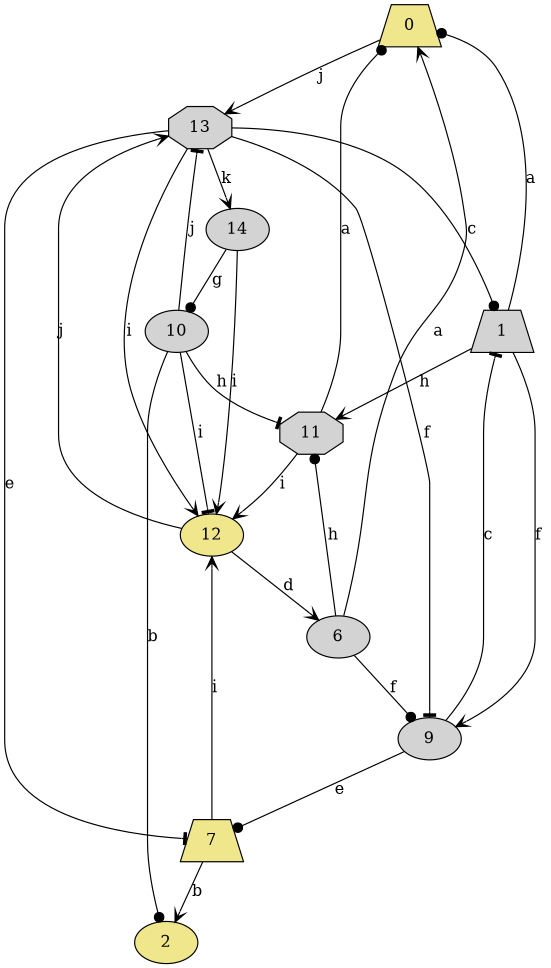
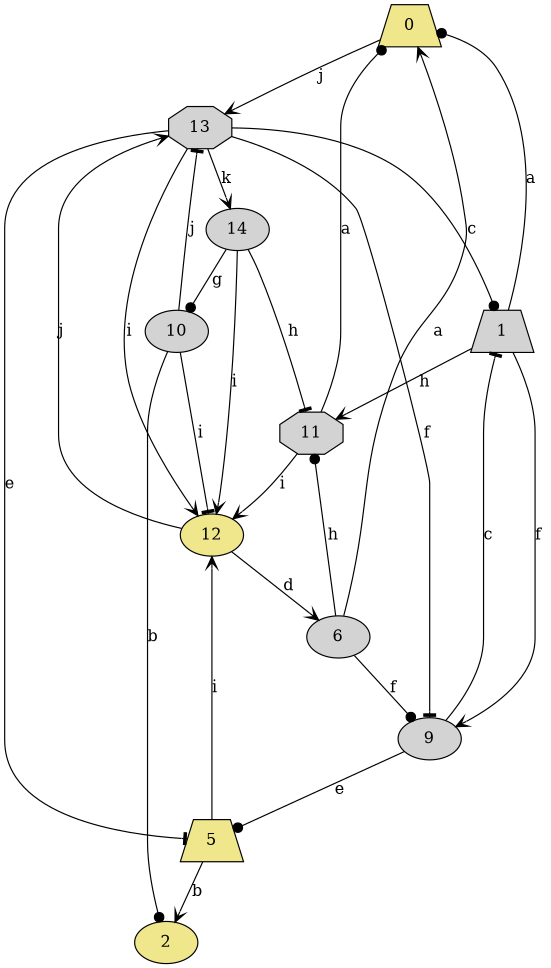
edge "10" -> "11": now "14" -> "11"
node "7": label "7" -> "5"
